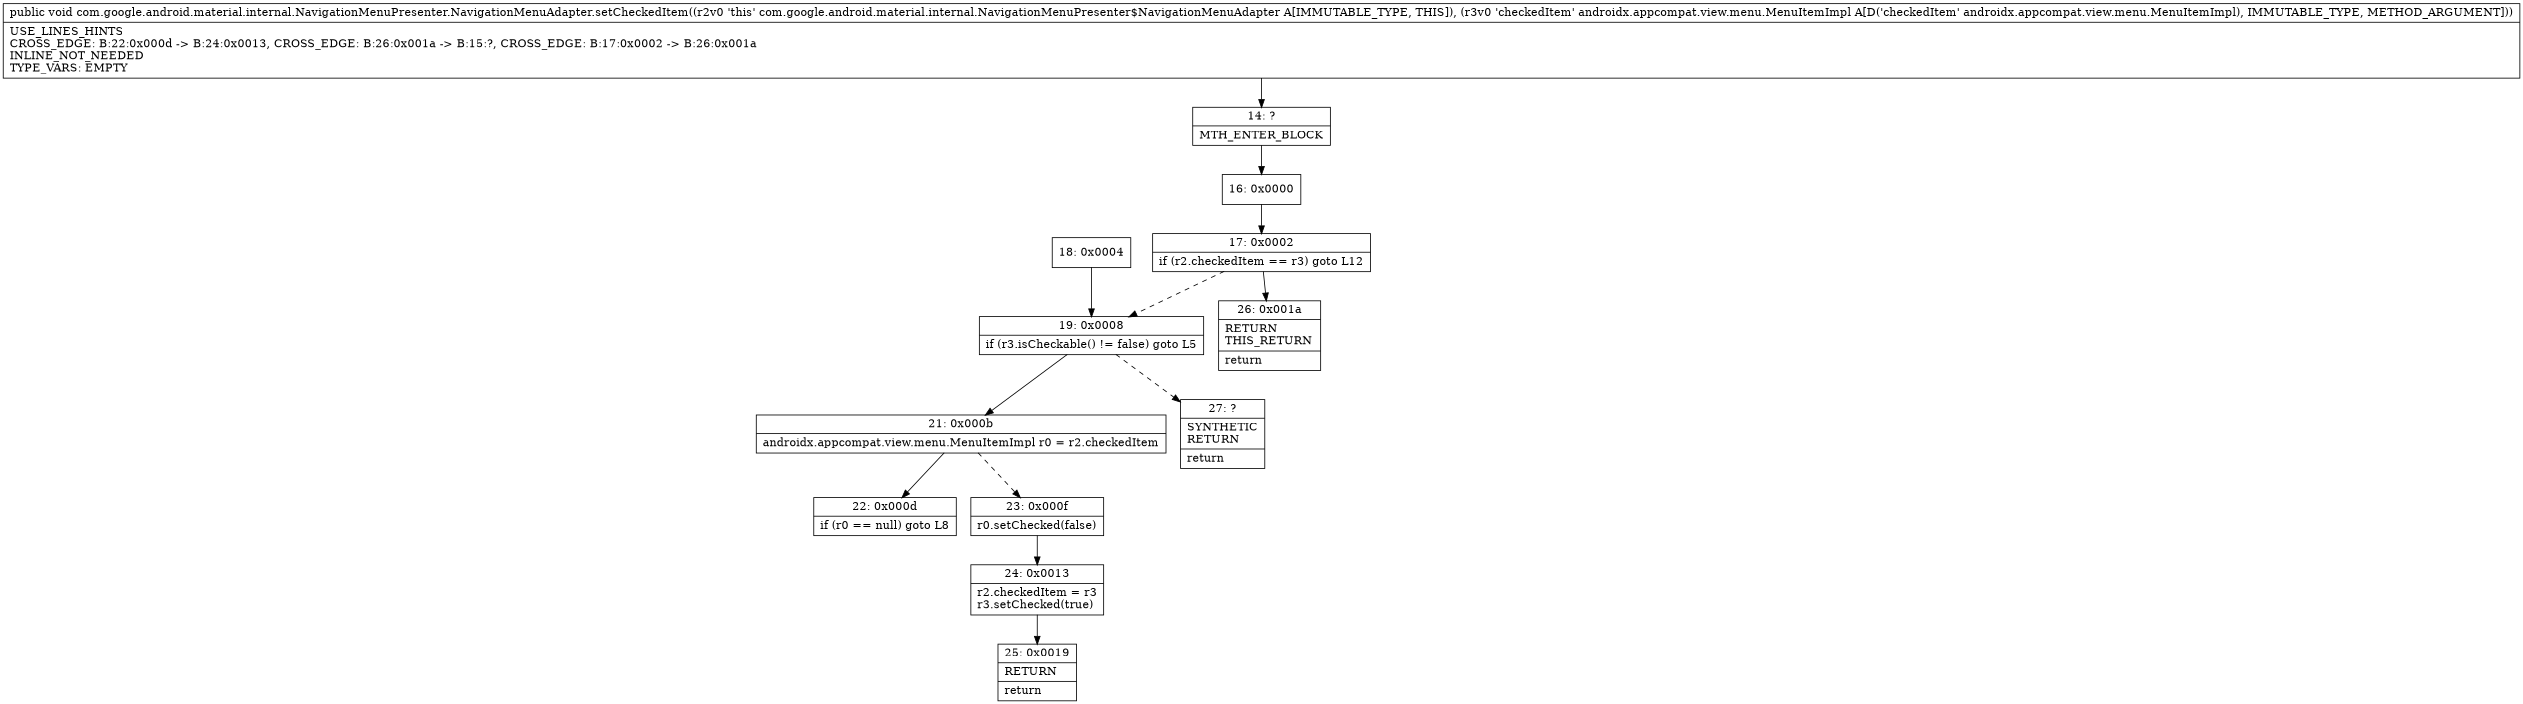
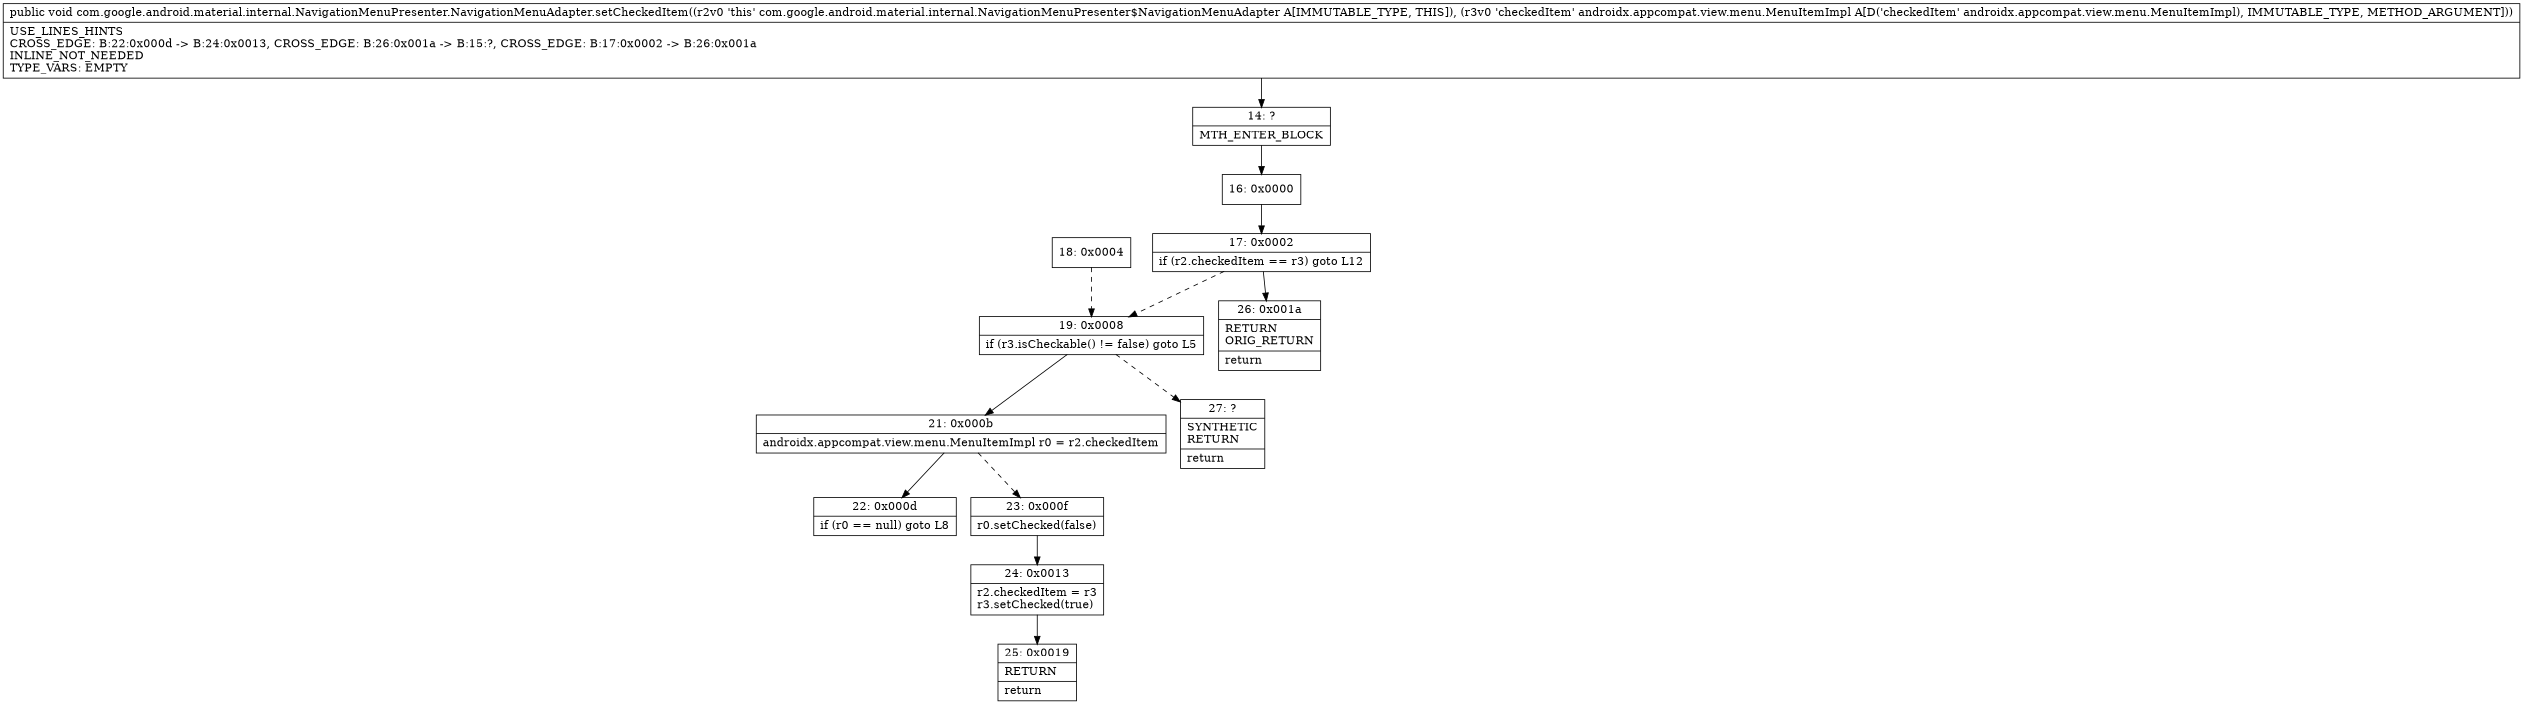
edge "18: 0x0004" -> "19: 0x0008": style solid -> dashed
node "26: 0x001a": text "THIS_RETURN" -> "ORIG_RETURN"
